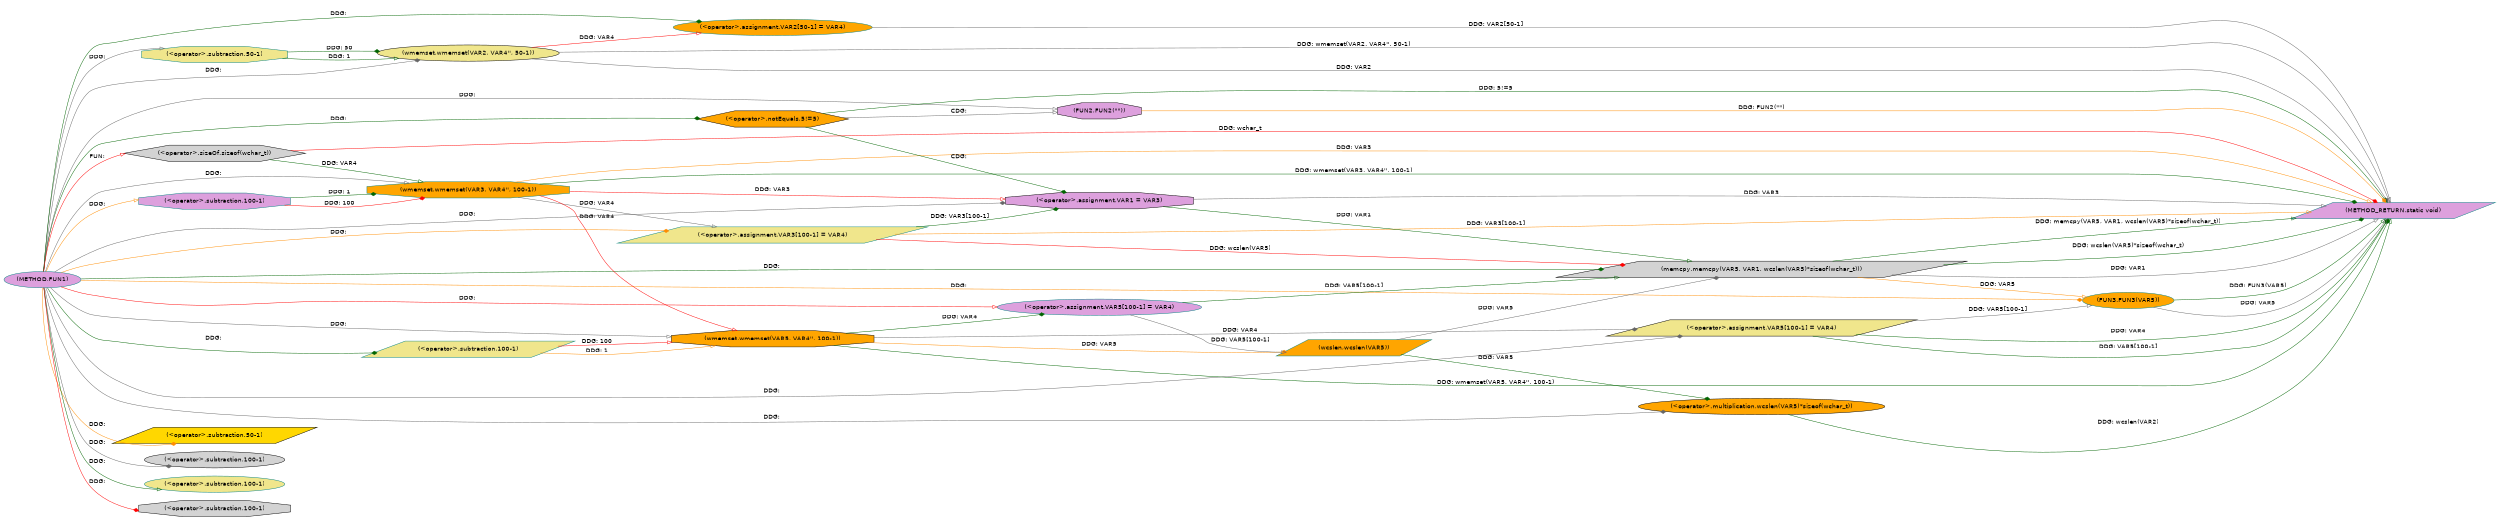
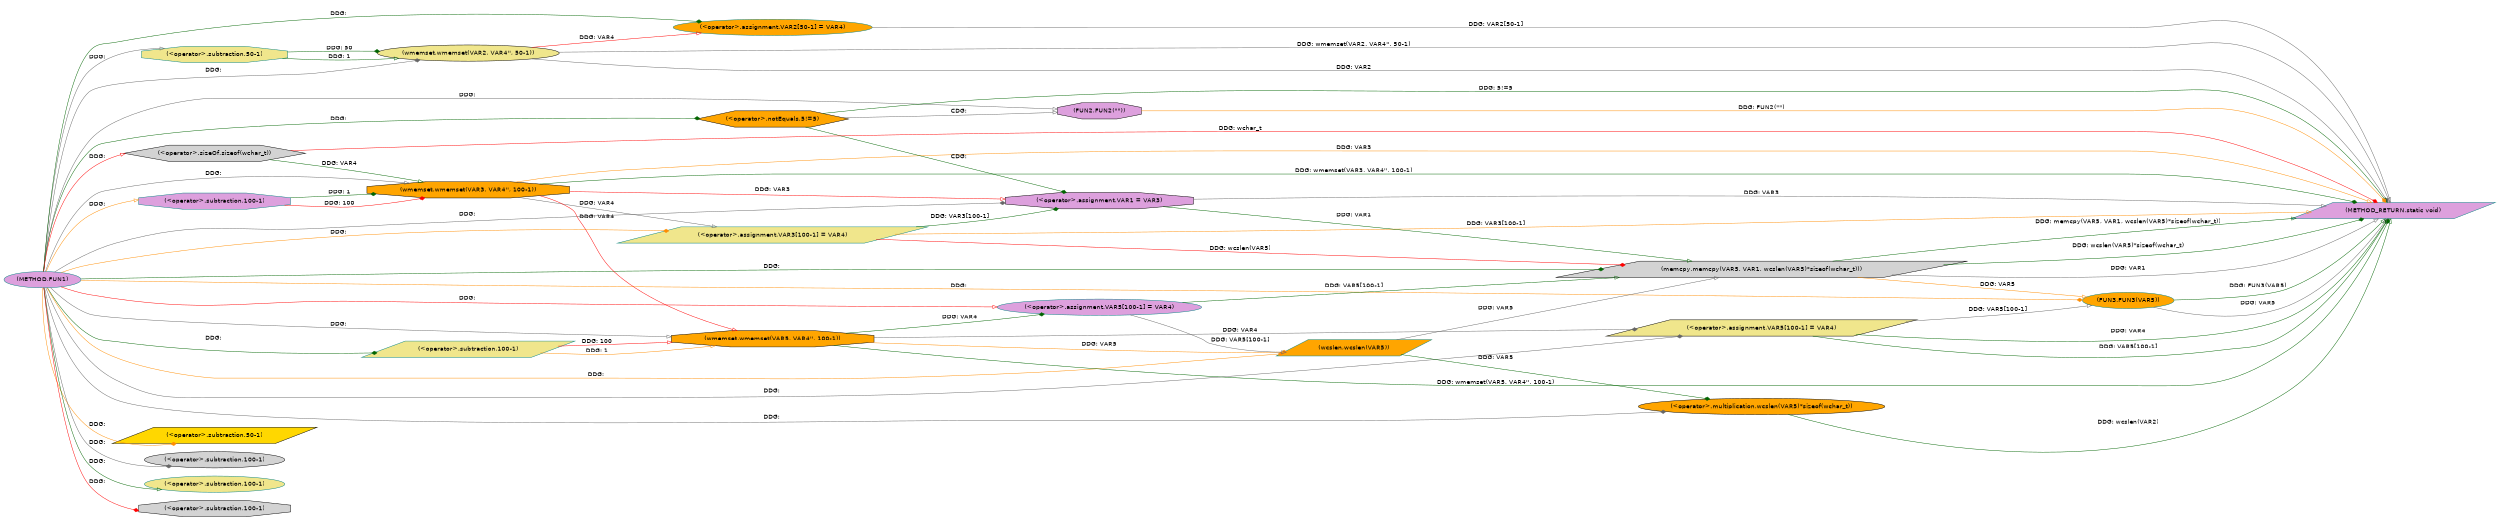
edge "(METHOD,FUN1)" -> "(<operator>.sizeOf,sizeof(wchar_t))": label "FUN: " -> "DDG: "
node "(wmemset,wmemset(VAR3, VAR4'', 100-1))": color teal -> black
edge "(wcslen,wcslen(VAR5))" -> "(memcpy,memcpy(VAR5, VAR1, wcslen(VAR5)*sizeof(wchar_t)))": arrowhead diamond -> onormal
edge "(METHOD,FUN1)" -> "(wcslen,wcslen(VAR5))": added, label "DDG:"
